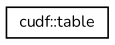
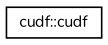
node "cudf::table": label "cudf::table" -> "cudf::cudf"
